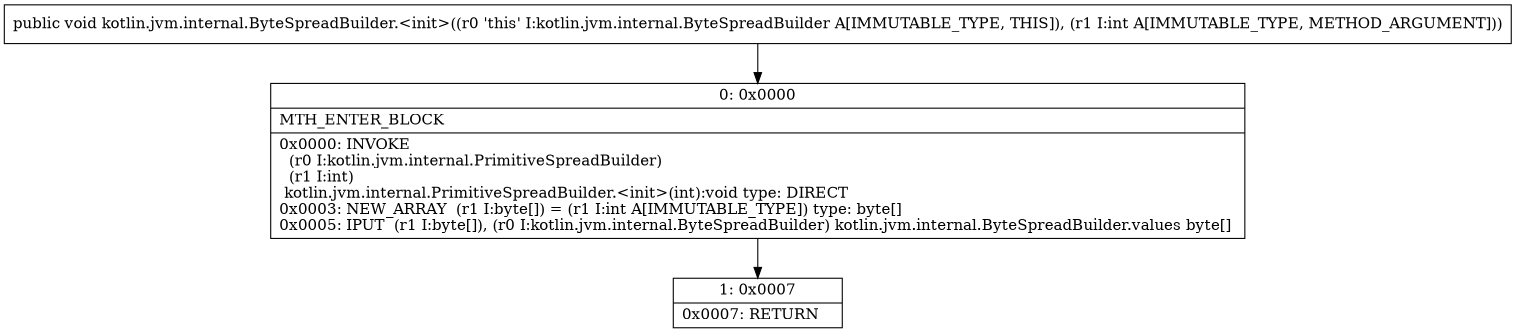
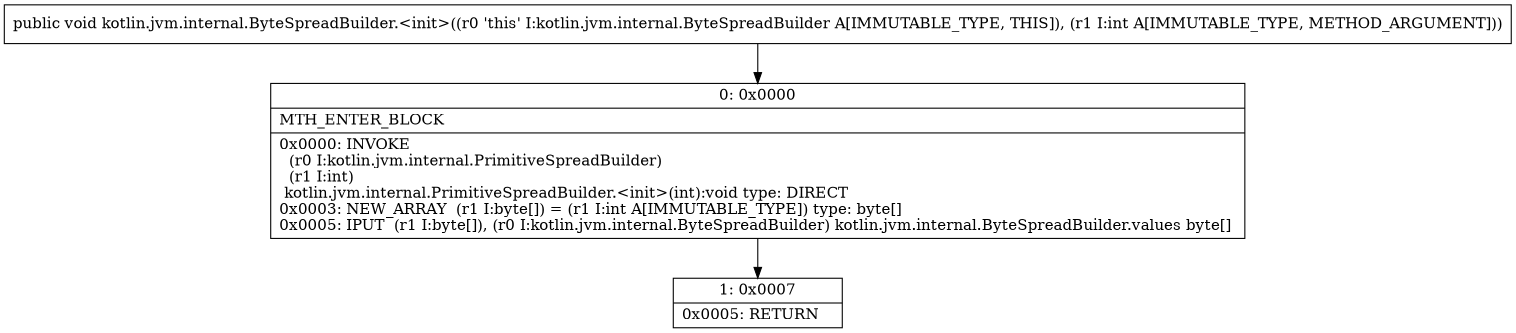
node "1: 0x0007": text "0x0007: RETURN" -> "0x0005: RETURN"
